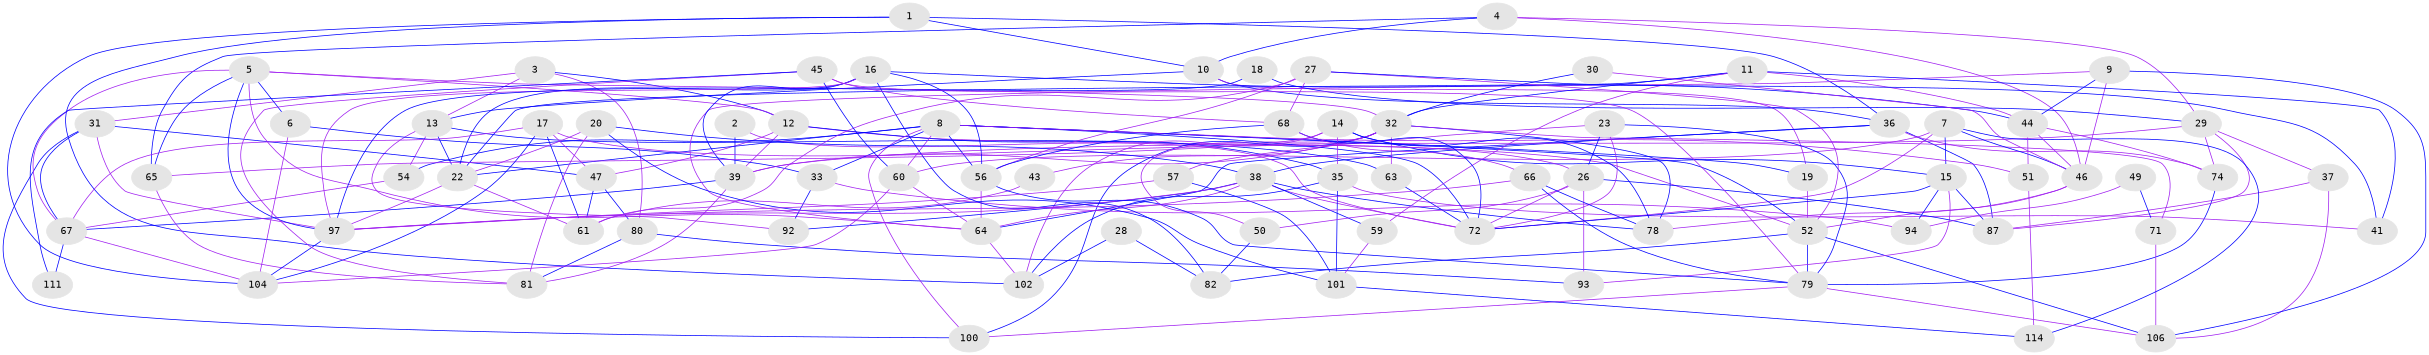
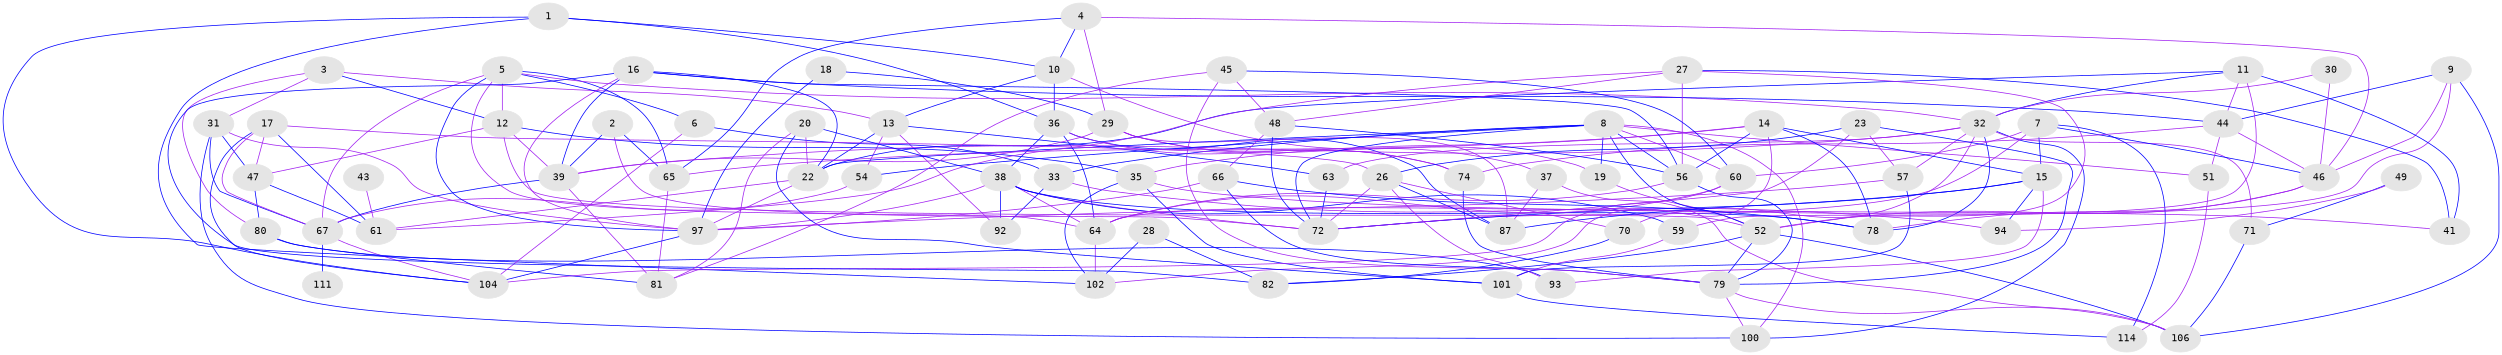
edge "30" -- "32": color blue -> purple
edge "45" -- "111": removed
node "68": label "68" -> "48"
edge "2" -- "65": added
edge "32" -- "43": now "32" -- "57"
edge "14" -- "56": added
node "50": label "50" -> "70"
edge "71" -- "106": color purple -> blue
